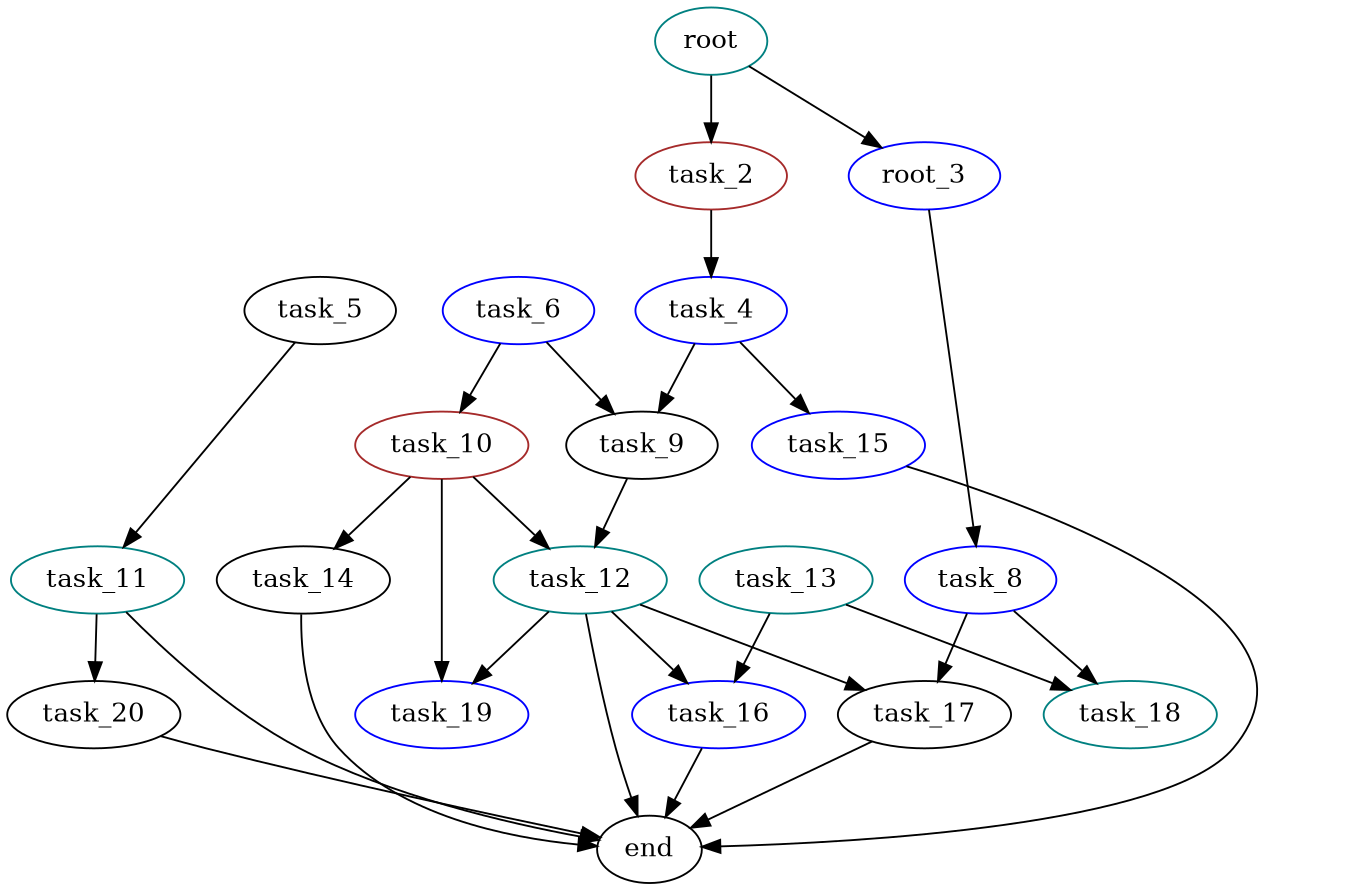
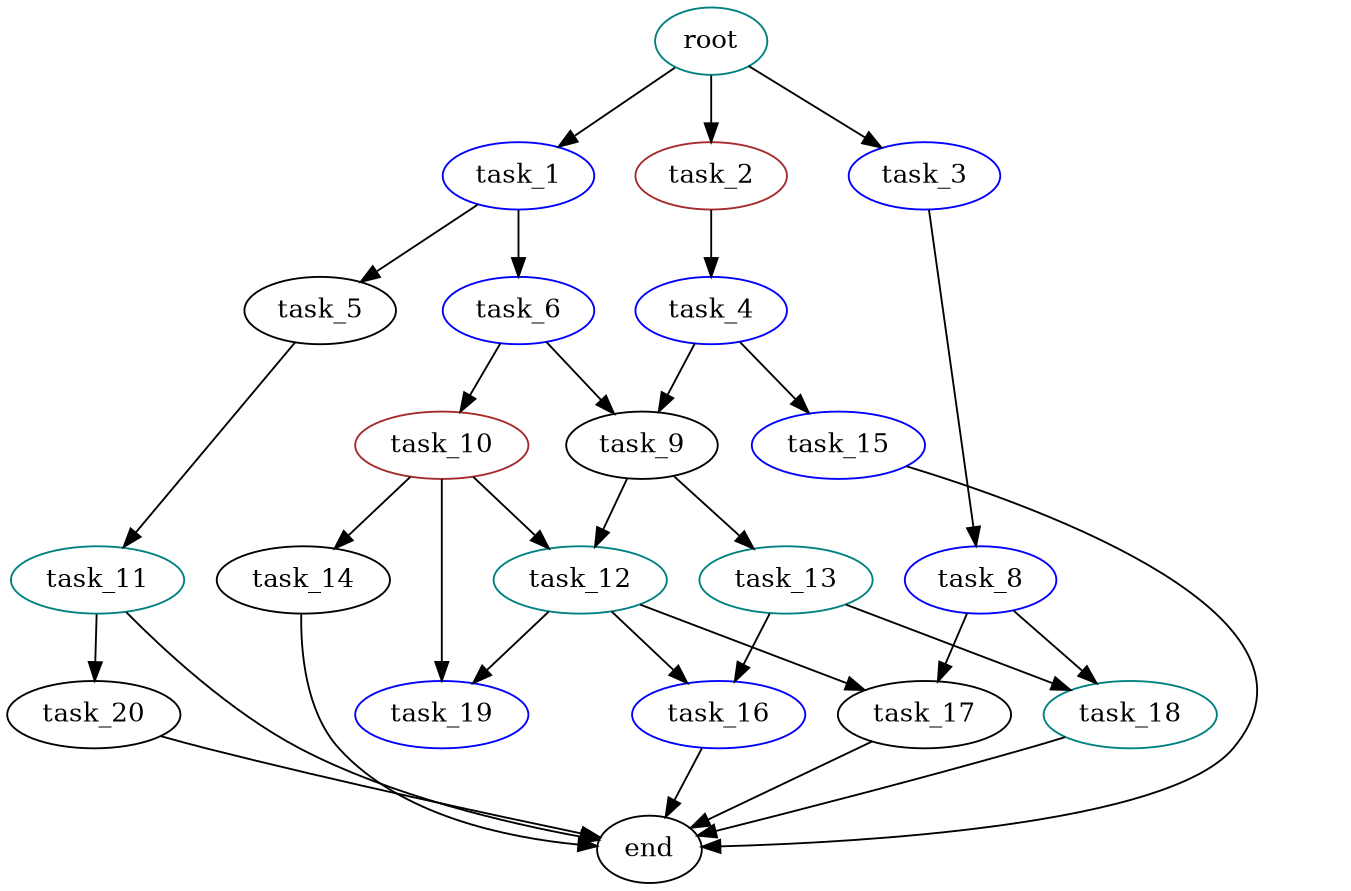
node "task_1": added
node "root_3": label "root_3" -> "task_3"
edge "task_9" -> "task_13": added
edge "task_12" -> "end": now "task_18" -> "end"
